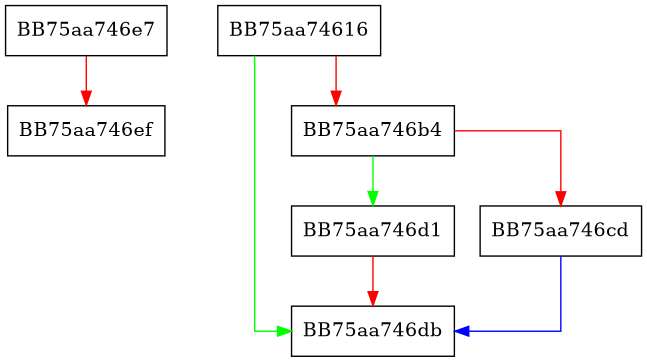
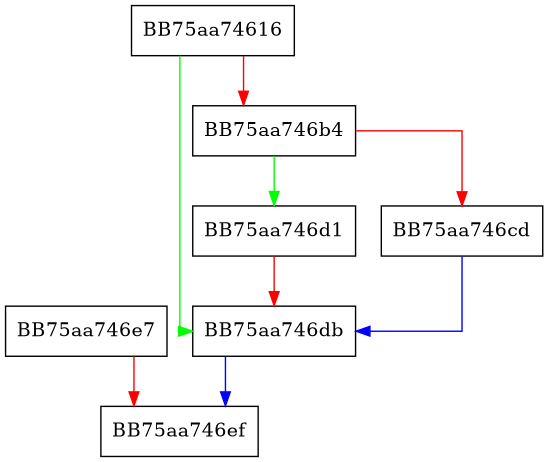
edge "BB75aa746db" -> "BB75aa746ef": added
